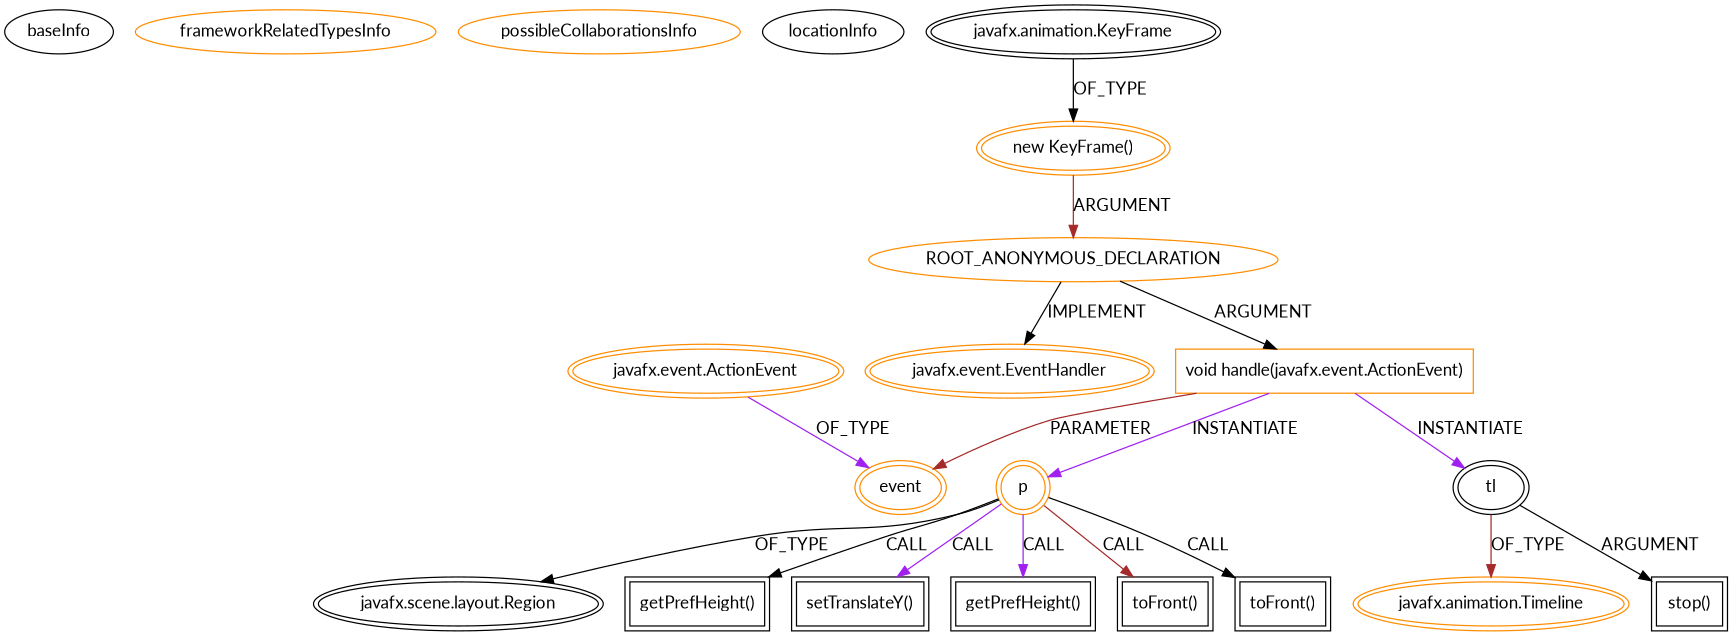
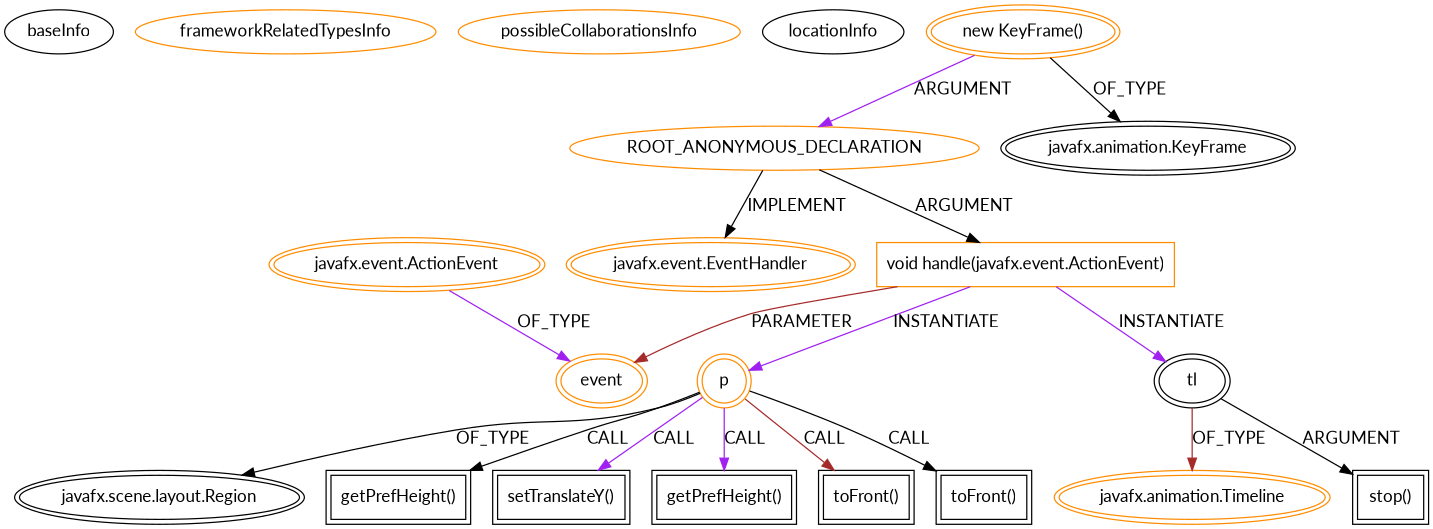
edge "javafx.animation.KeyFrame" -> "new KeyFrame()": reversed
edge "new KeyFrame()" -> "ROOT_ANONYMOUS_DECLARATION": color brown -> purple
